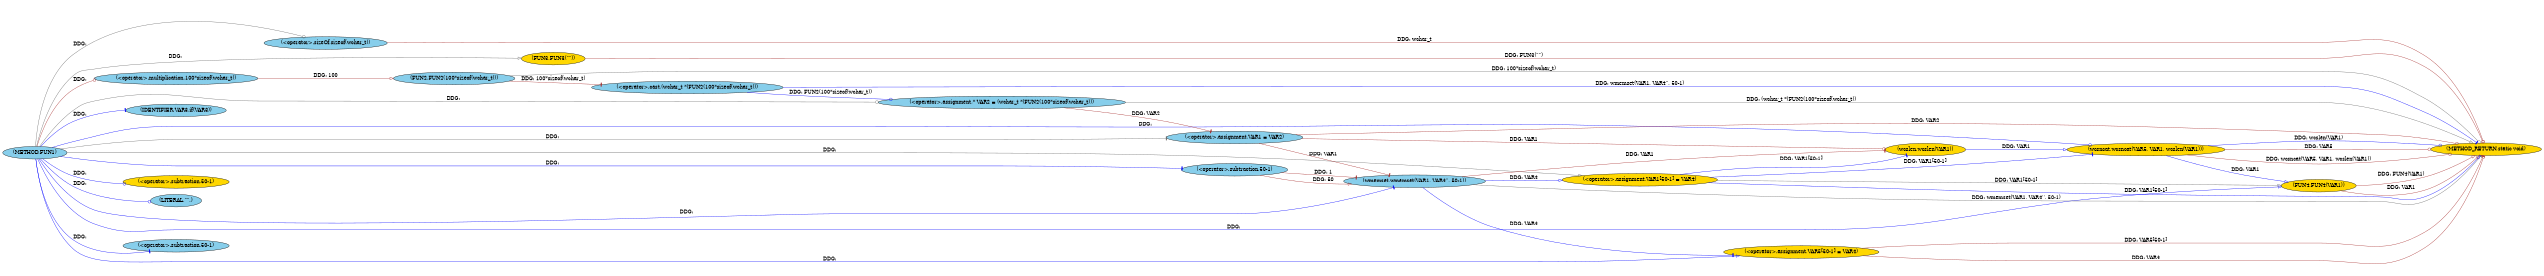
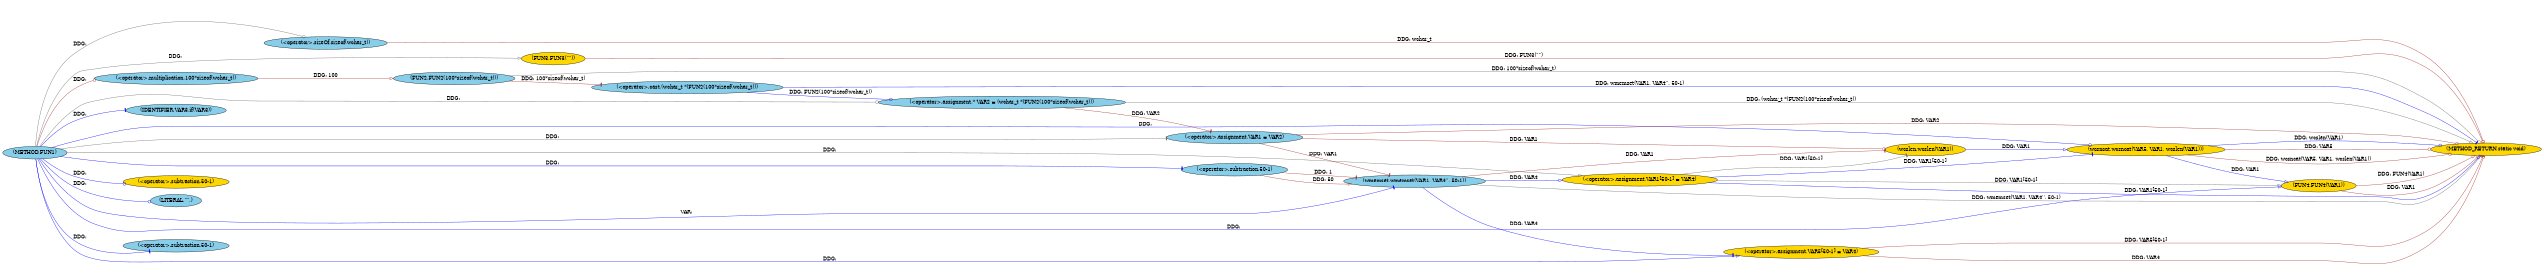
edge "(<operator>.assignment,VAR1[50-1] = VAR4)" -> "(wcslen,wcslen(VAR1))": color blue -> gray40
edge "(METHOD,FUN1)" -> "(wmemset,wmemset(VAR1, VAR4'', 50-1))": label "DDG: " -> "VAR: "
